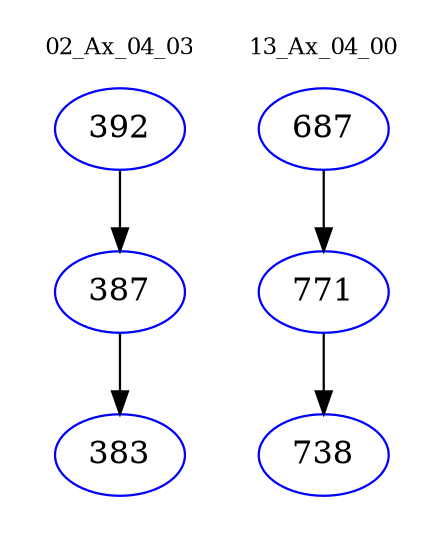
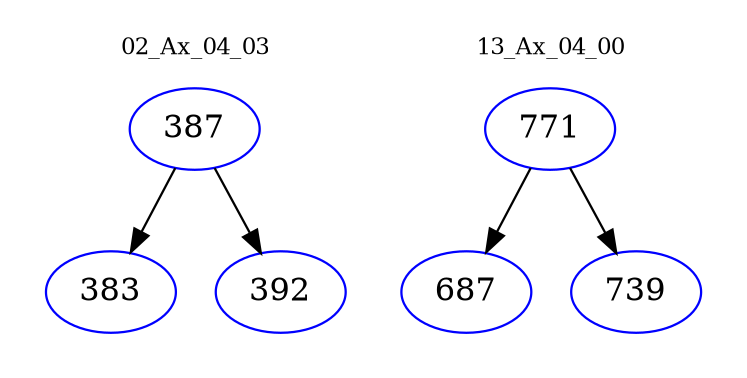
edge "392" -> "387": reversed
edge "687" -> "771": reversed
node "738": label "738" -> "739"
